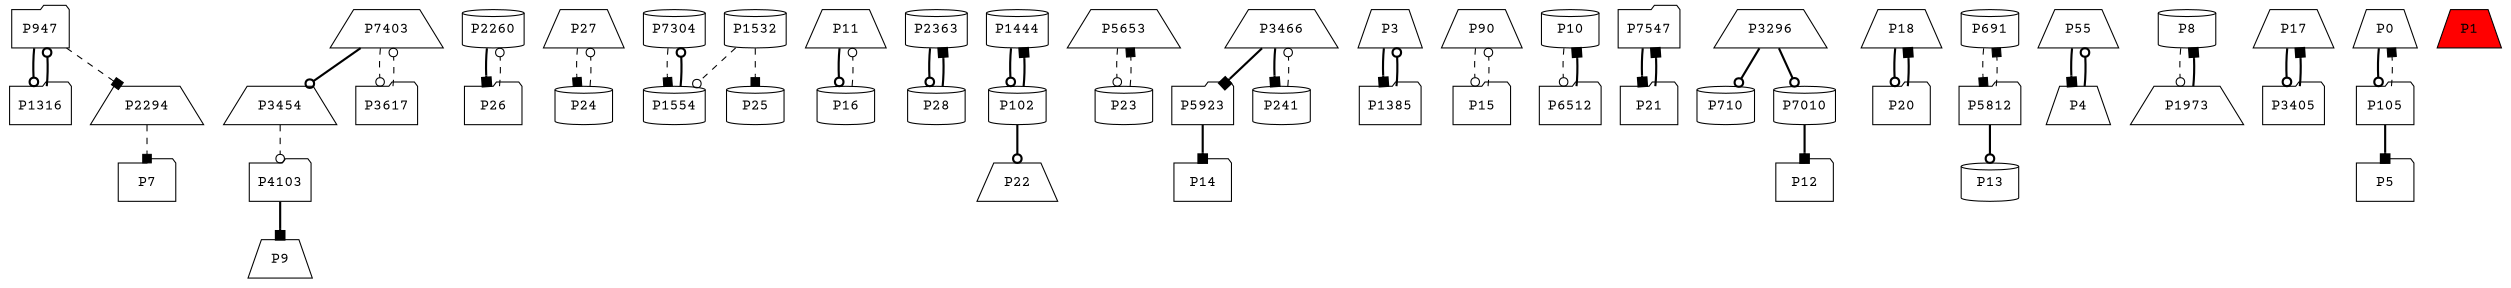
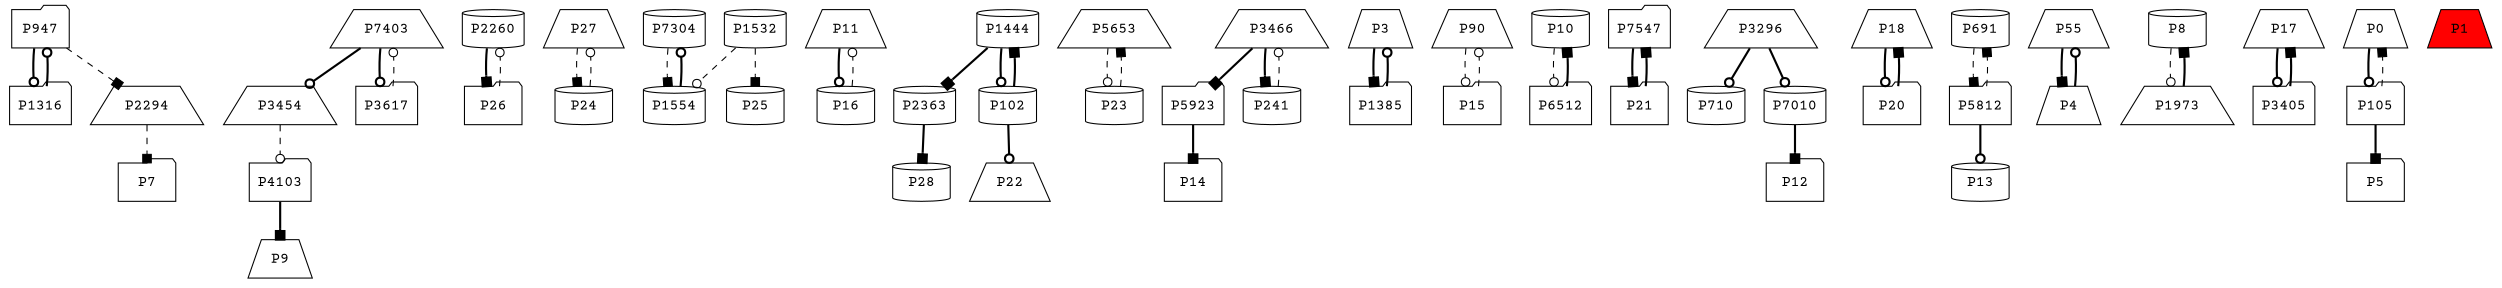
edge "P7403" -> "P3617": style dashed -> bold
edge "P2363" -> "P28": arrowhead odot -> box
edge "P28" -> "P2363": now "P1444" -> "P2363"
